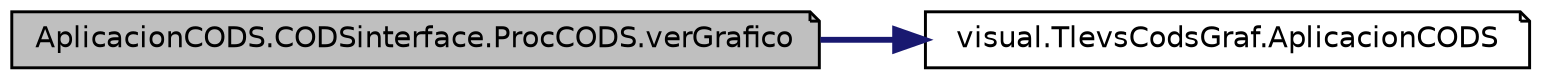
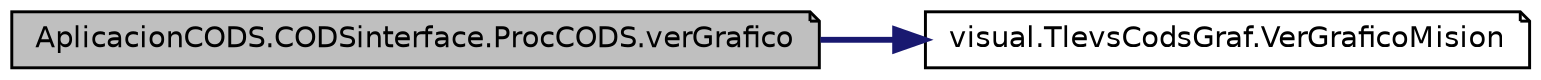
node "visual.TlevsCodsGraf.AplicacionCODS": label "visual.TlevsCodsGraf.AplicacionCODS" -> "visual.TlevsCodsGraf.VerGraficoMision"
